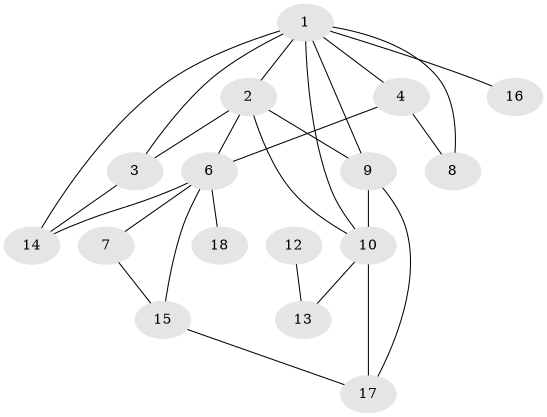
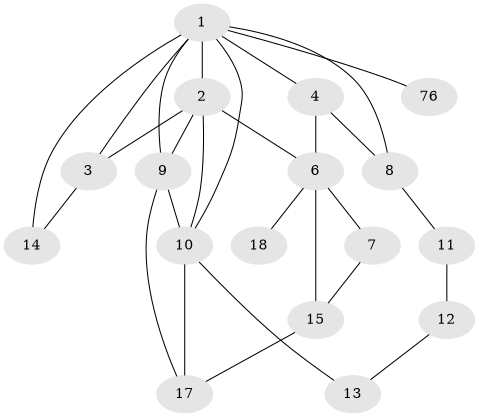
node "16": label "16" -> "76"
edge "6" -- "14": removed
node "11": added
